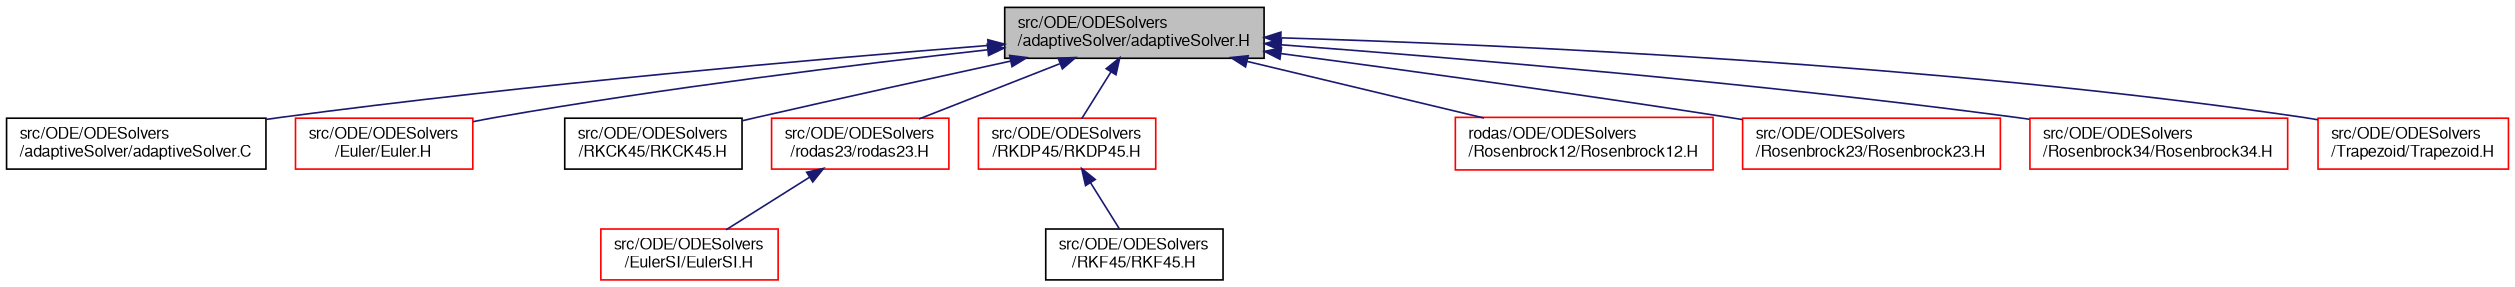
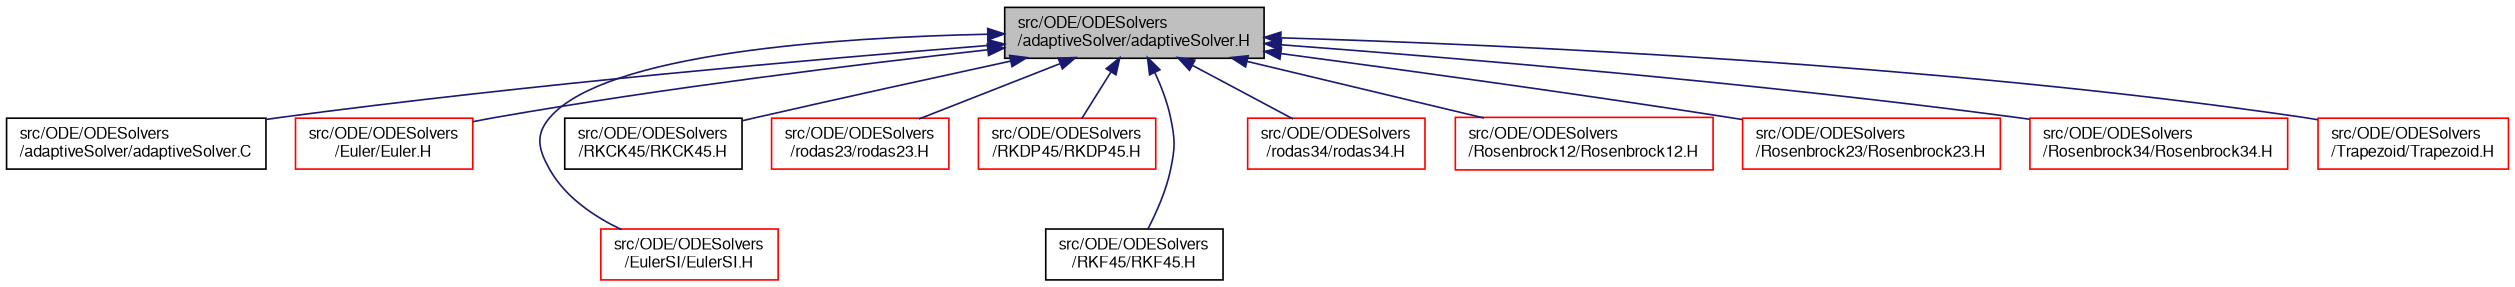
node "src/ODE/ODESolvers /rodas34/rodas34.H": added
node "rodas/ODE/ODESolvers /Rosenbrock12/Rosenbrock12.H": label "rodas/ODE/ODESolvers /Rosenbrock12/Rosenbrock12.H" -> "src/ODE/ODESolvers /Rosenbrock12/Rosenbrock12.H"
edge "src/ODE/ODESolvers /EulerSI/EulerSI.H" -> "src/ODE/ODESolvers /rodas23/rodas23.H": now "src/ODE/ODESolvers /EulerSI/EulerSI.H" -> "src/ODE/ODESolvers /adaptiveSolver/adaptiveSolver.H"
edge "src/ODE/ODESolvers /RKF45/RKF45.H" -> "src/ODE/ODESolvers /RKDP45/RKDP45.H": now "src/ODE/ODESolvers /RKF45/RKF45.H" -> "src/ODE/ODESolvers /adaptiveSolver/adaptiveSolver.H"
